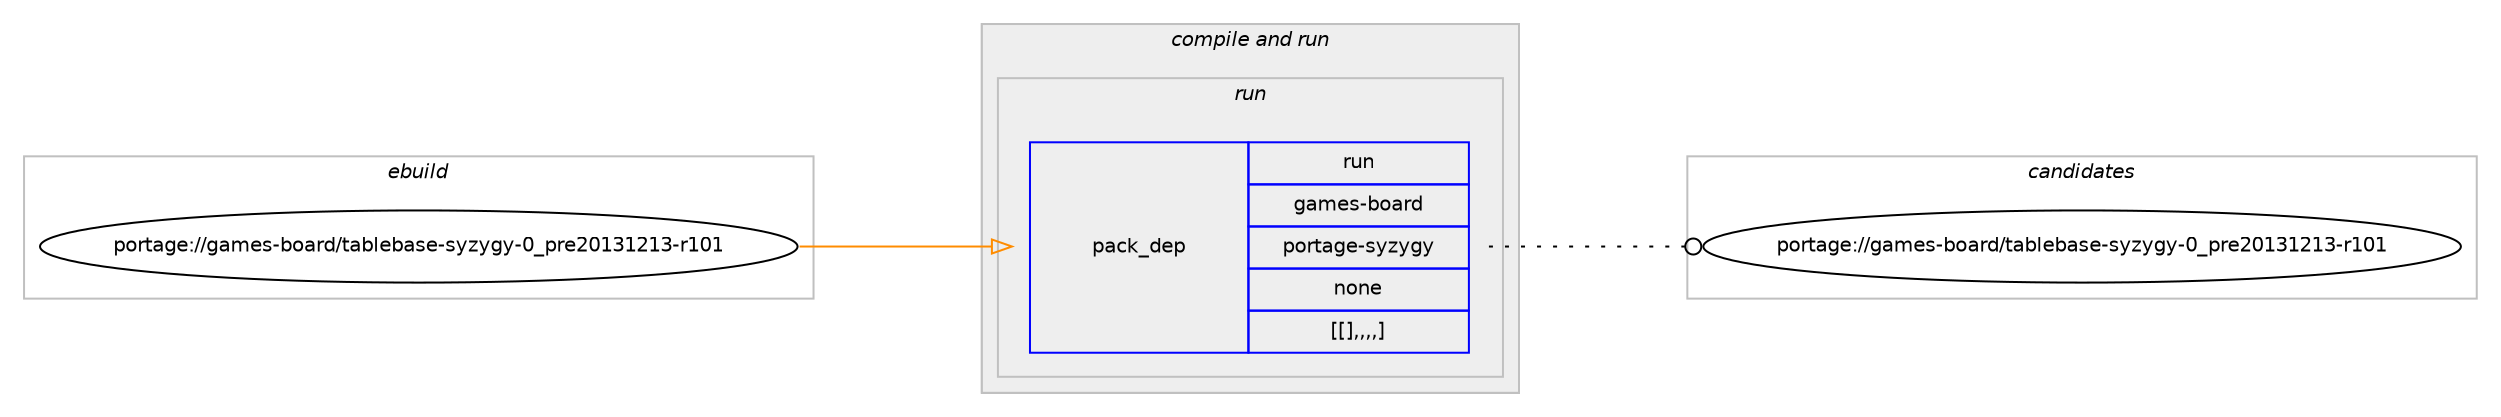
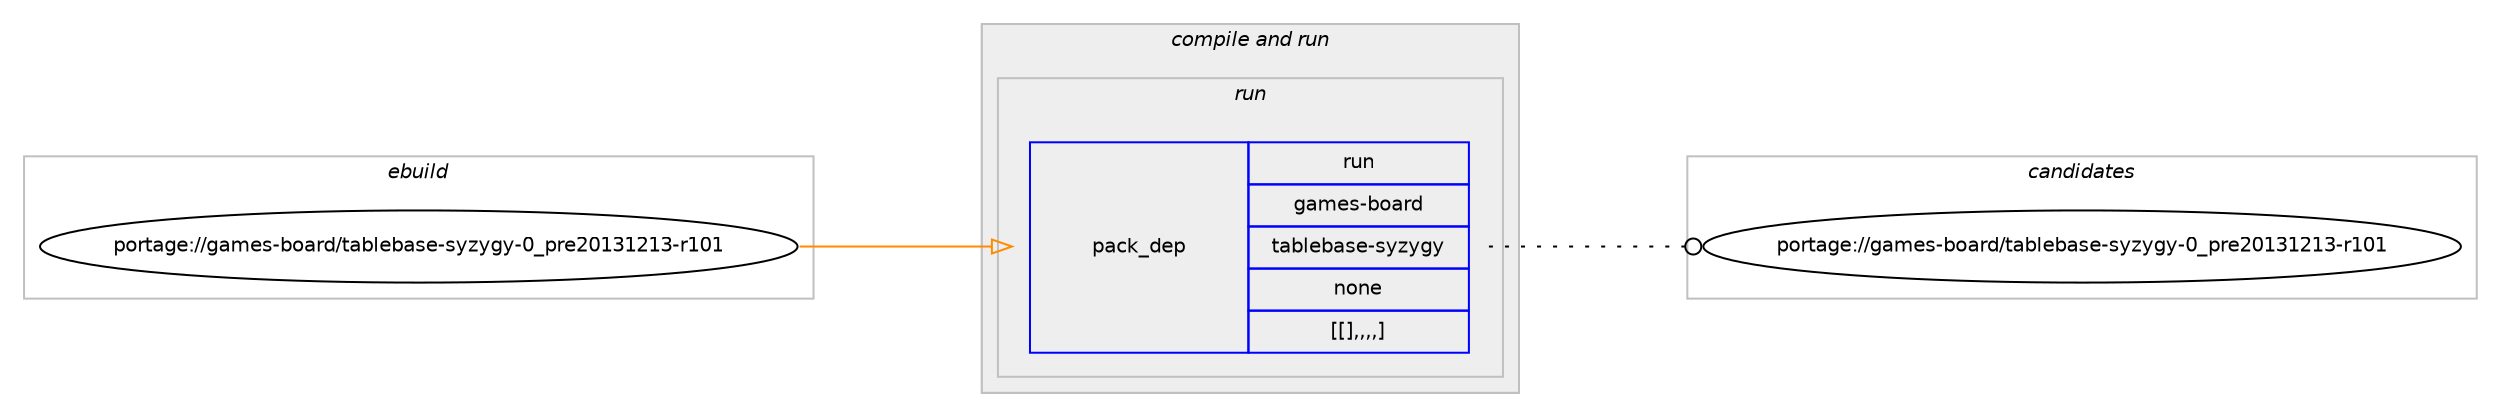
node "pack_dep": text "portage-syzygy" -> "tablebase-syzygy"
